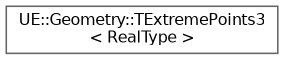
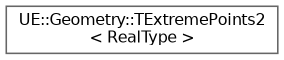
node "UE::Geometry::TExtremePoints3 < RealType >": label "UE::Geometry::TExtremePoints3 < RealType >" -> "UE::Geometry::TExtremePoints2 < RealType >"
